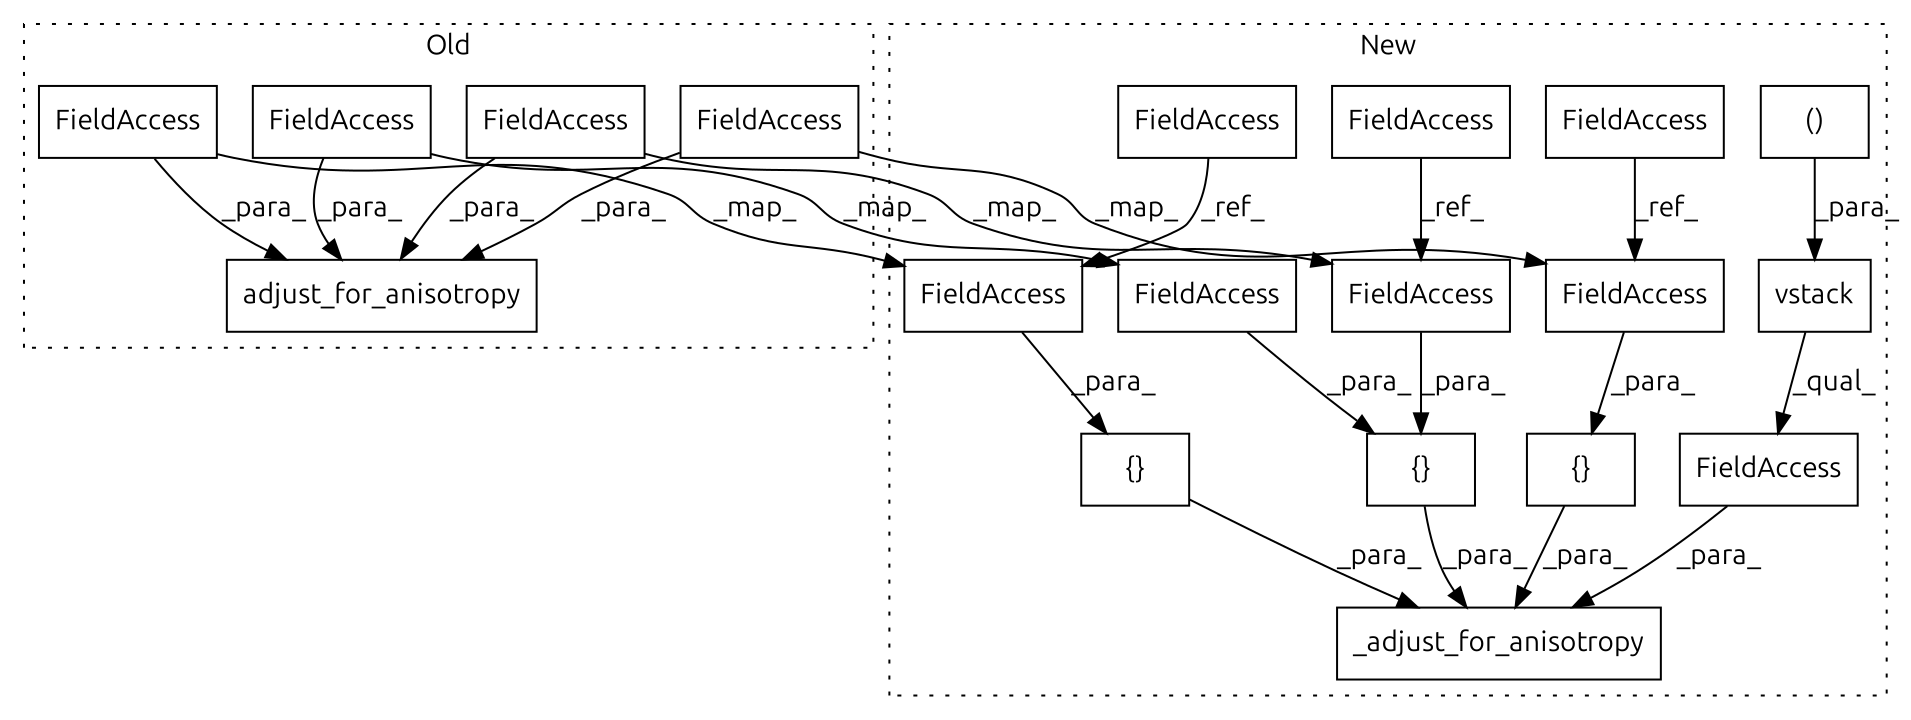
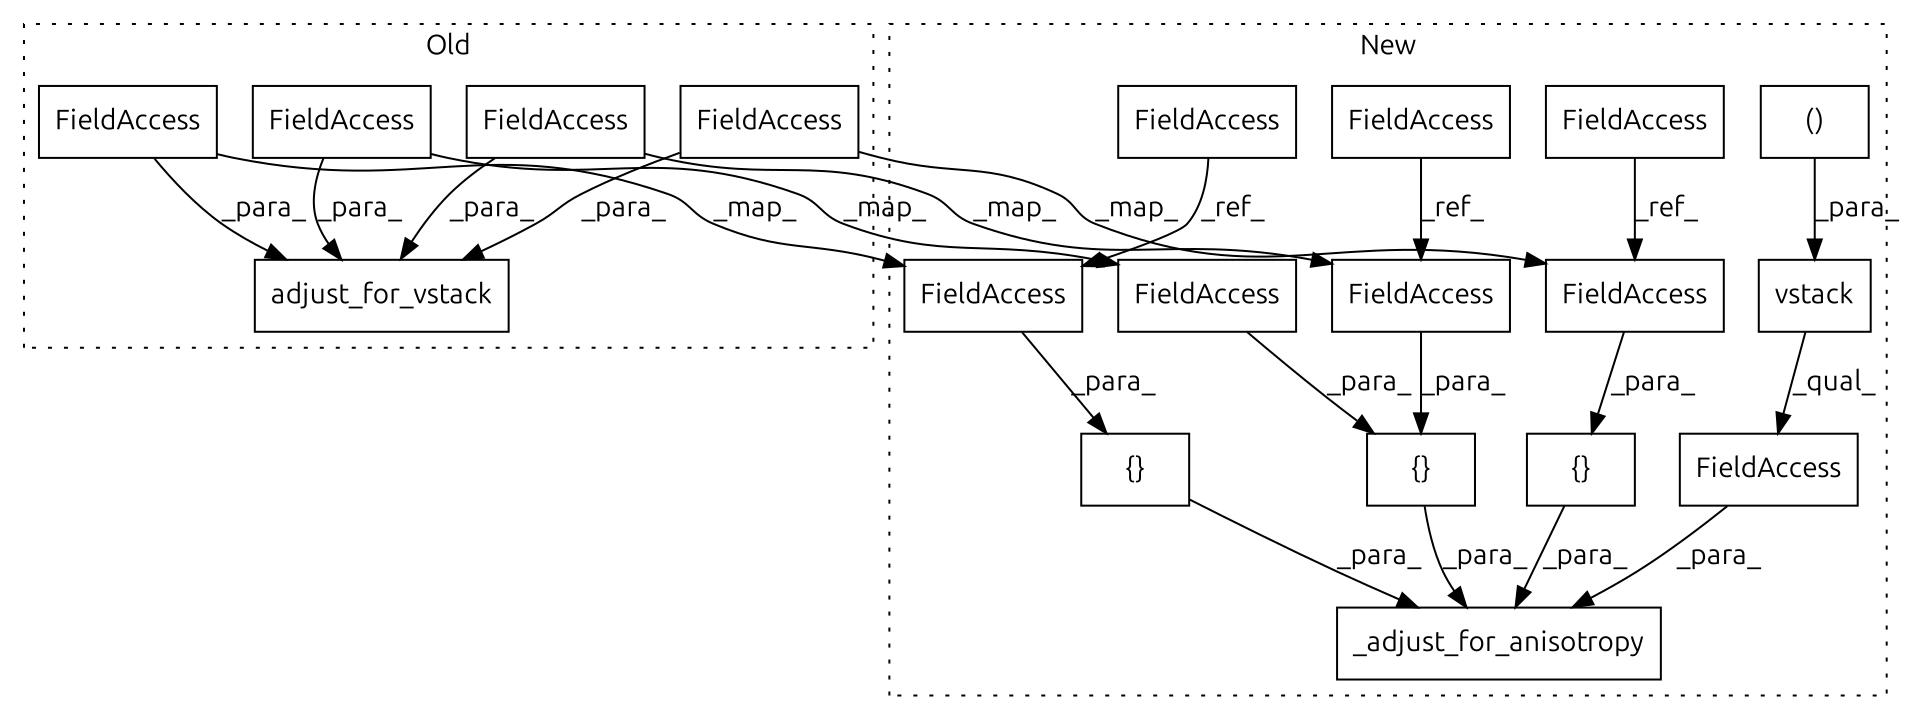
node "adjust_for_anisotropy": label "adjust_for_anisotropy" -> "adjust_for_vstack"
